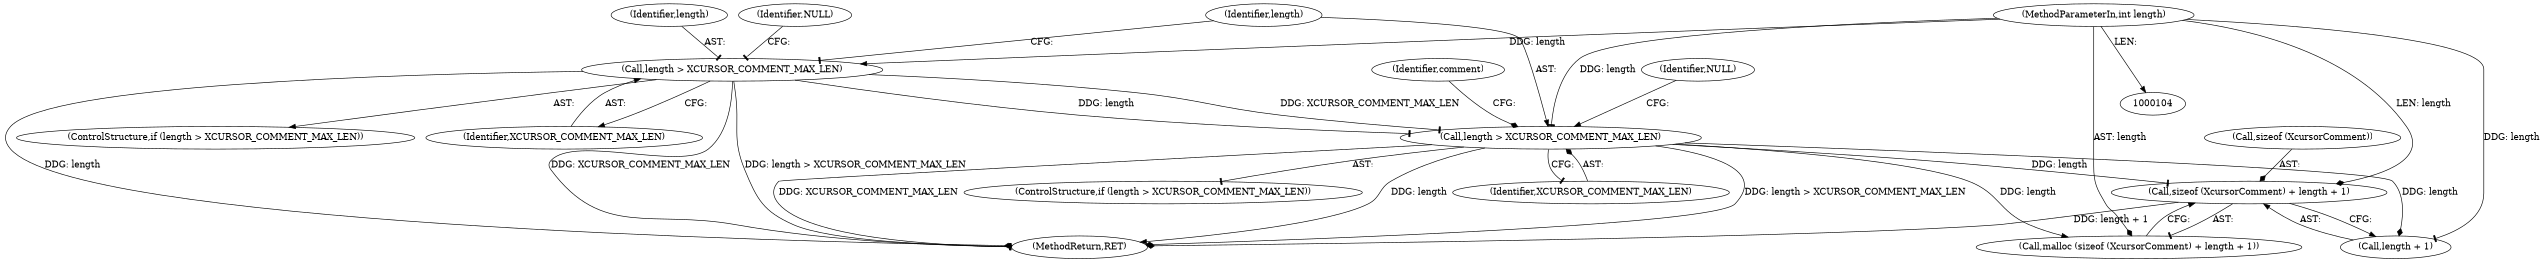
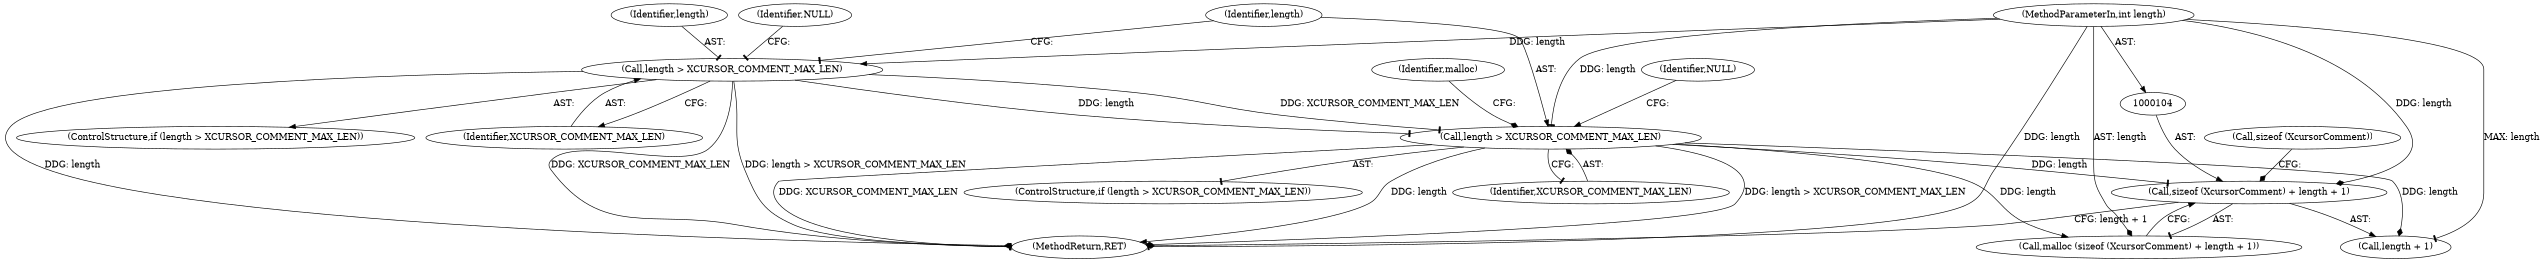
edge "(MethodParameterIn,int length)" -> "1000104": label "LEN: " -> "AST: "
node "(Identifier,comment)": label "(Identifier,comment)" -> "(Identifier,malloc)"
edge "(MethodParameterIn,int length)" -> "(Call,sizeof (XcursorComment) + length + 1)": label "LEN: length" -> "DDG: length"
edge "(MethodParameterIn,int length)" -> "(Call,length + 1)": label "DDG: length" -> "MAX: length"
edge "(Call,sizeof (XcursorComment))" -> "(Call,sizeof (XcursorComment) + length + 1)": label "AST: " -> "CFG: "
edge "(Call,sizeof (XcursorComment) + length + 1)" -> "(MethodReturn,RET)": label "DDG: length + 1" -> "CFG: length + 1"
edge "(Call,sizeof (XcursorComment) + length + 1)" -> "(Call,length + 1)": label "CFG: " -> "AST: "
edge "(Call,length + 1)" -> "(Call,sizeof (XcursorComment) + length + 1)": now "1000104" -> "(Call,sizeof (XcursorComment) + length + 1)"
edge "(MethodParameterIn,int length)" -> "(MethodReturn,RET)": added, label "DDG: length"
